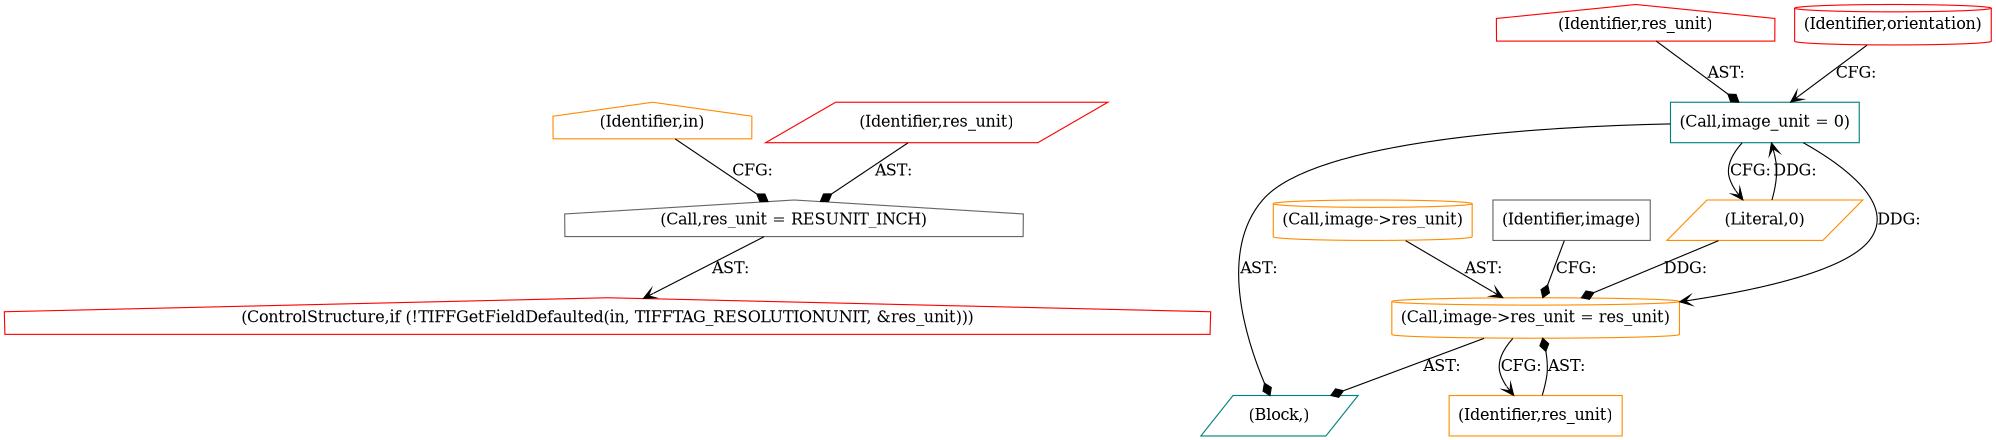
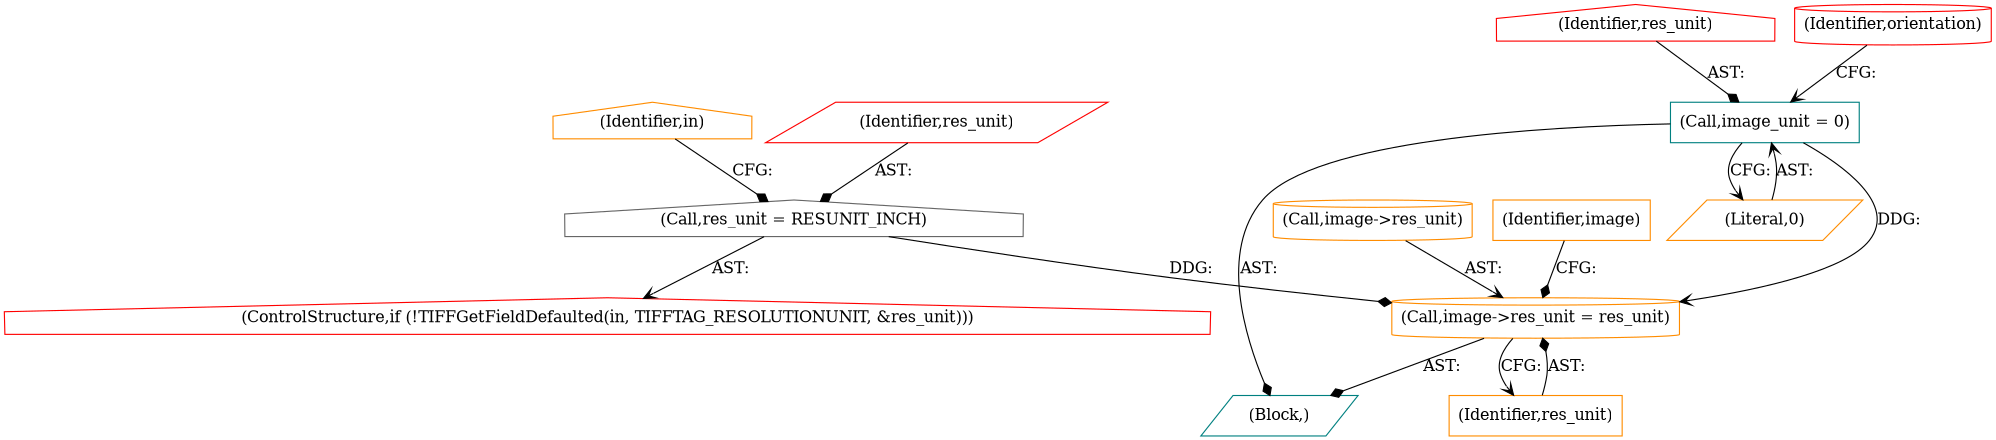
edge "(Literal,0)" -> "(Call,image_unit = 0)": label "DDG: " -> "AST: "
node "(Identifier,image)": color gray40 -> darkorange
edge "(Literal,0)" -> "(Call,image->res_unit = res_unit)": now "(Call,res_unit = RESUNIT_INCH)" -> "(Call,image->res_unit = res_unit)"
